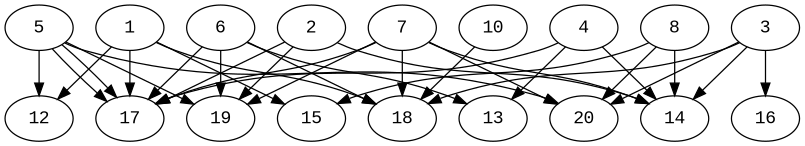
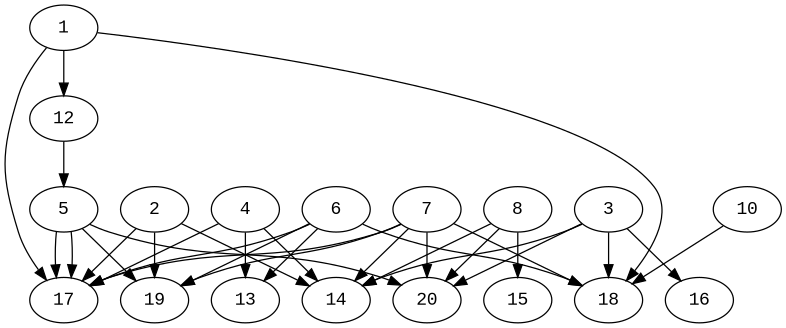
edge "5" -> "12": reversed
edge "1" -> "15": removed
